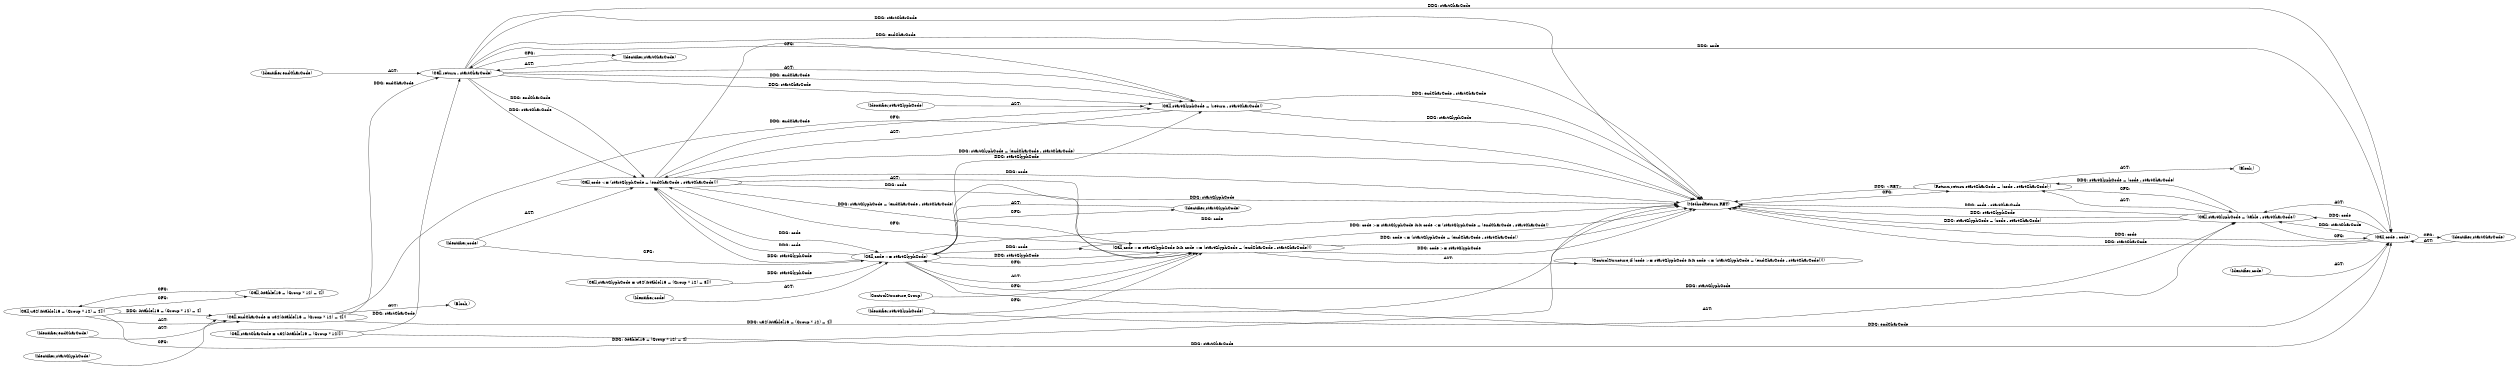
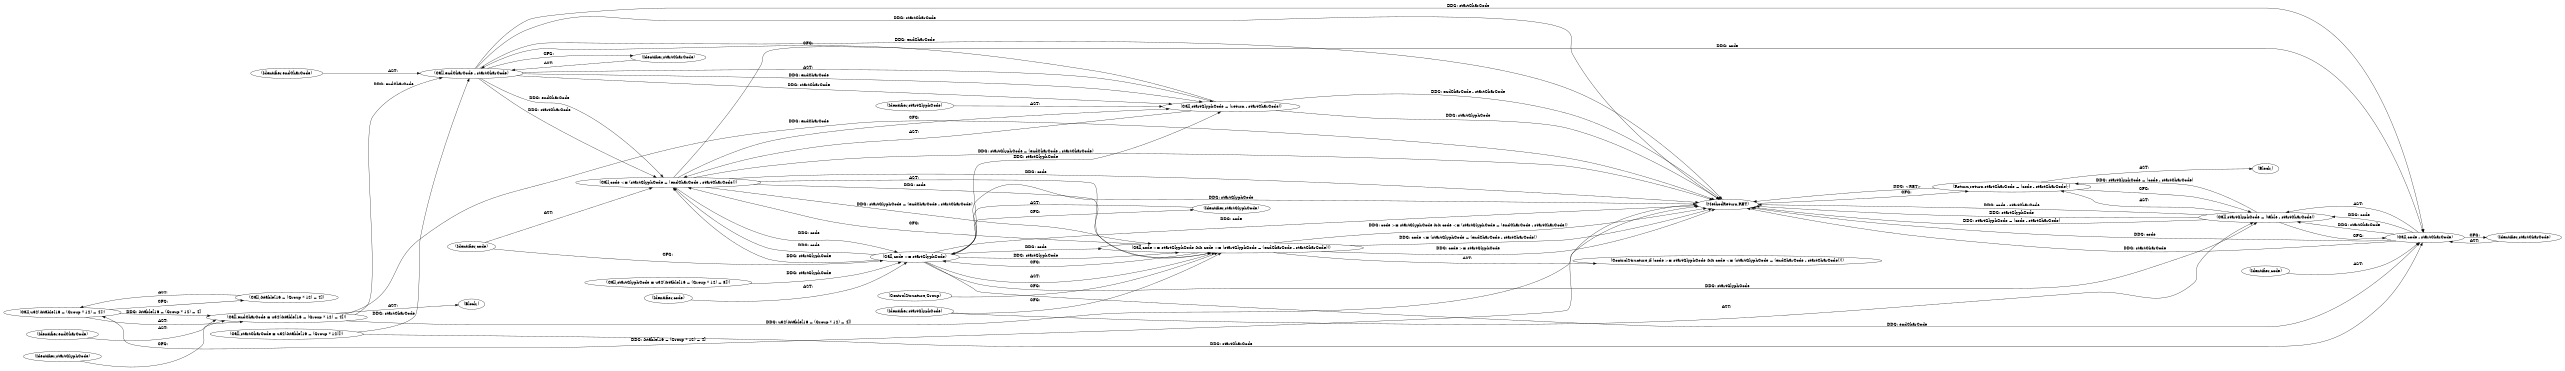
node "(Call,return - startCharCode)": label "(Call,return - startCharCode)" -> "(Call,endCharCode - startCharCode)"
node "(Call,code - code)": label "(Call,code - code)" -> "(Call,code - startCharCode)"
edge "(Call,&table[16 + (Group * 12) + 4])" -> "(Call,u32(&table[16 + (Group * 12) + 4]))": label "CFG: " -> "AST: "
edge "(Call,u32(&table[16 + (Group * 12) + 4]))" -> "(MethodReturn,RET)": reversed
